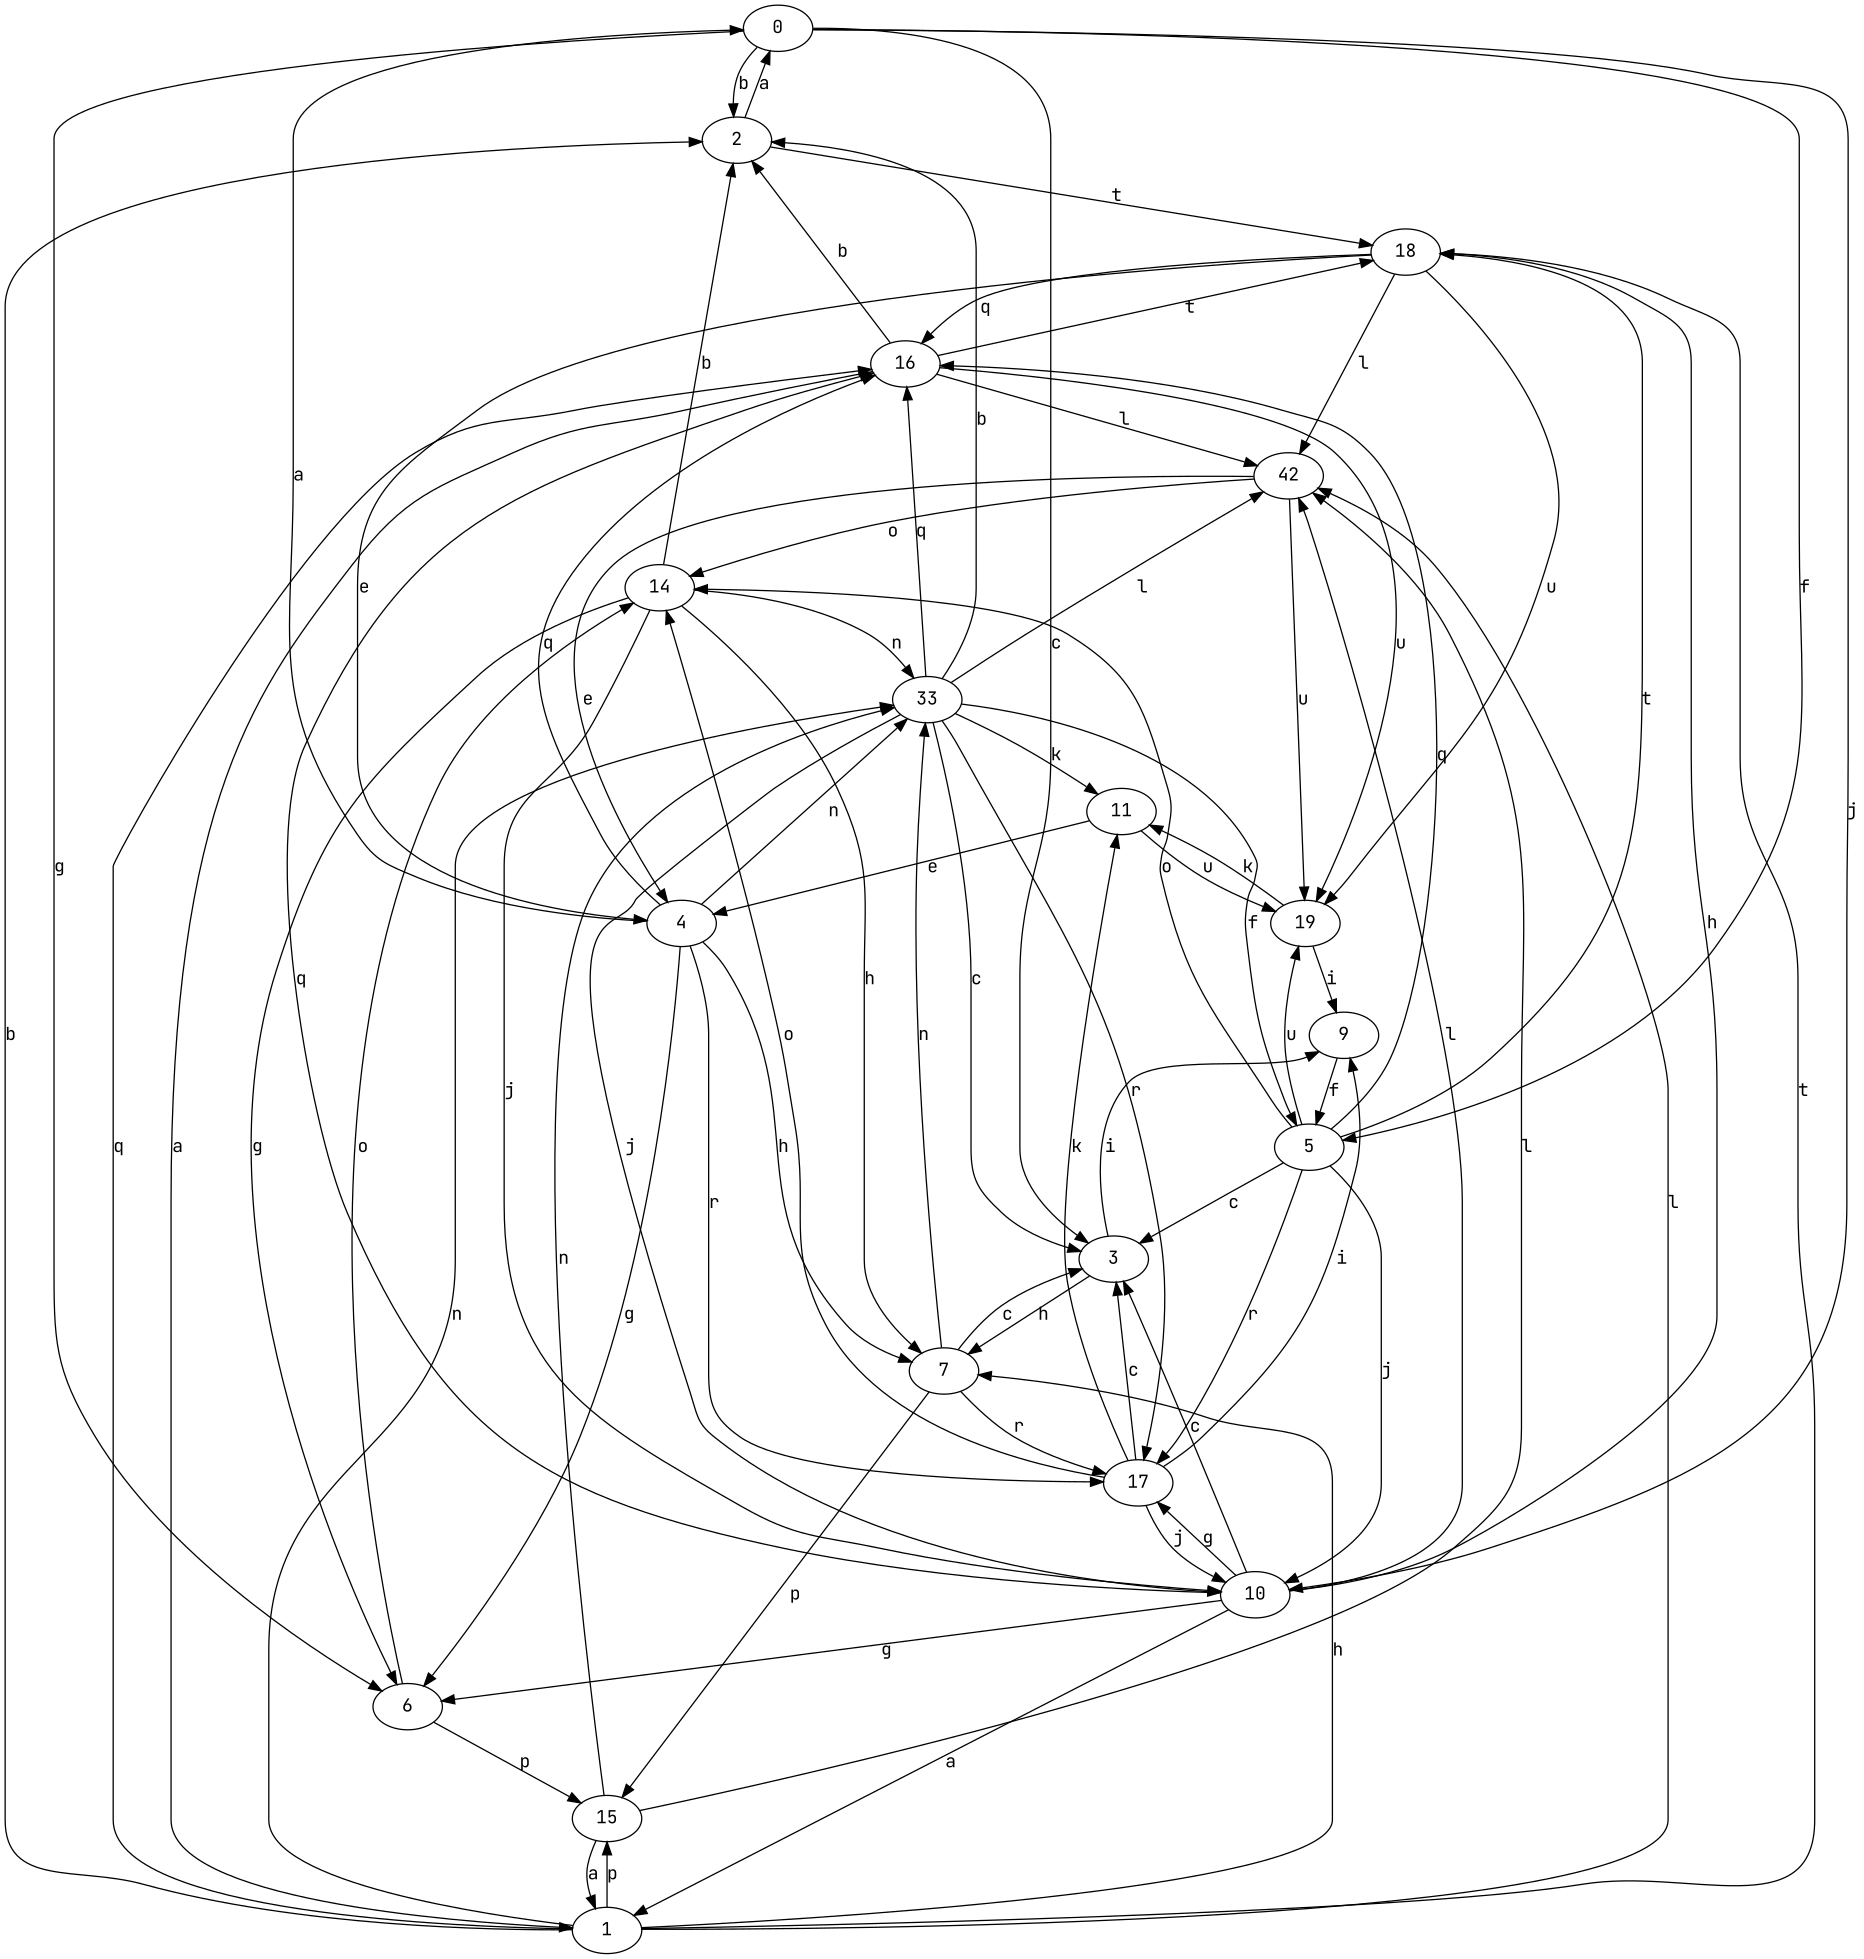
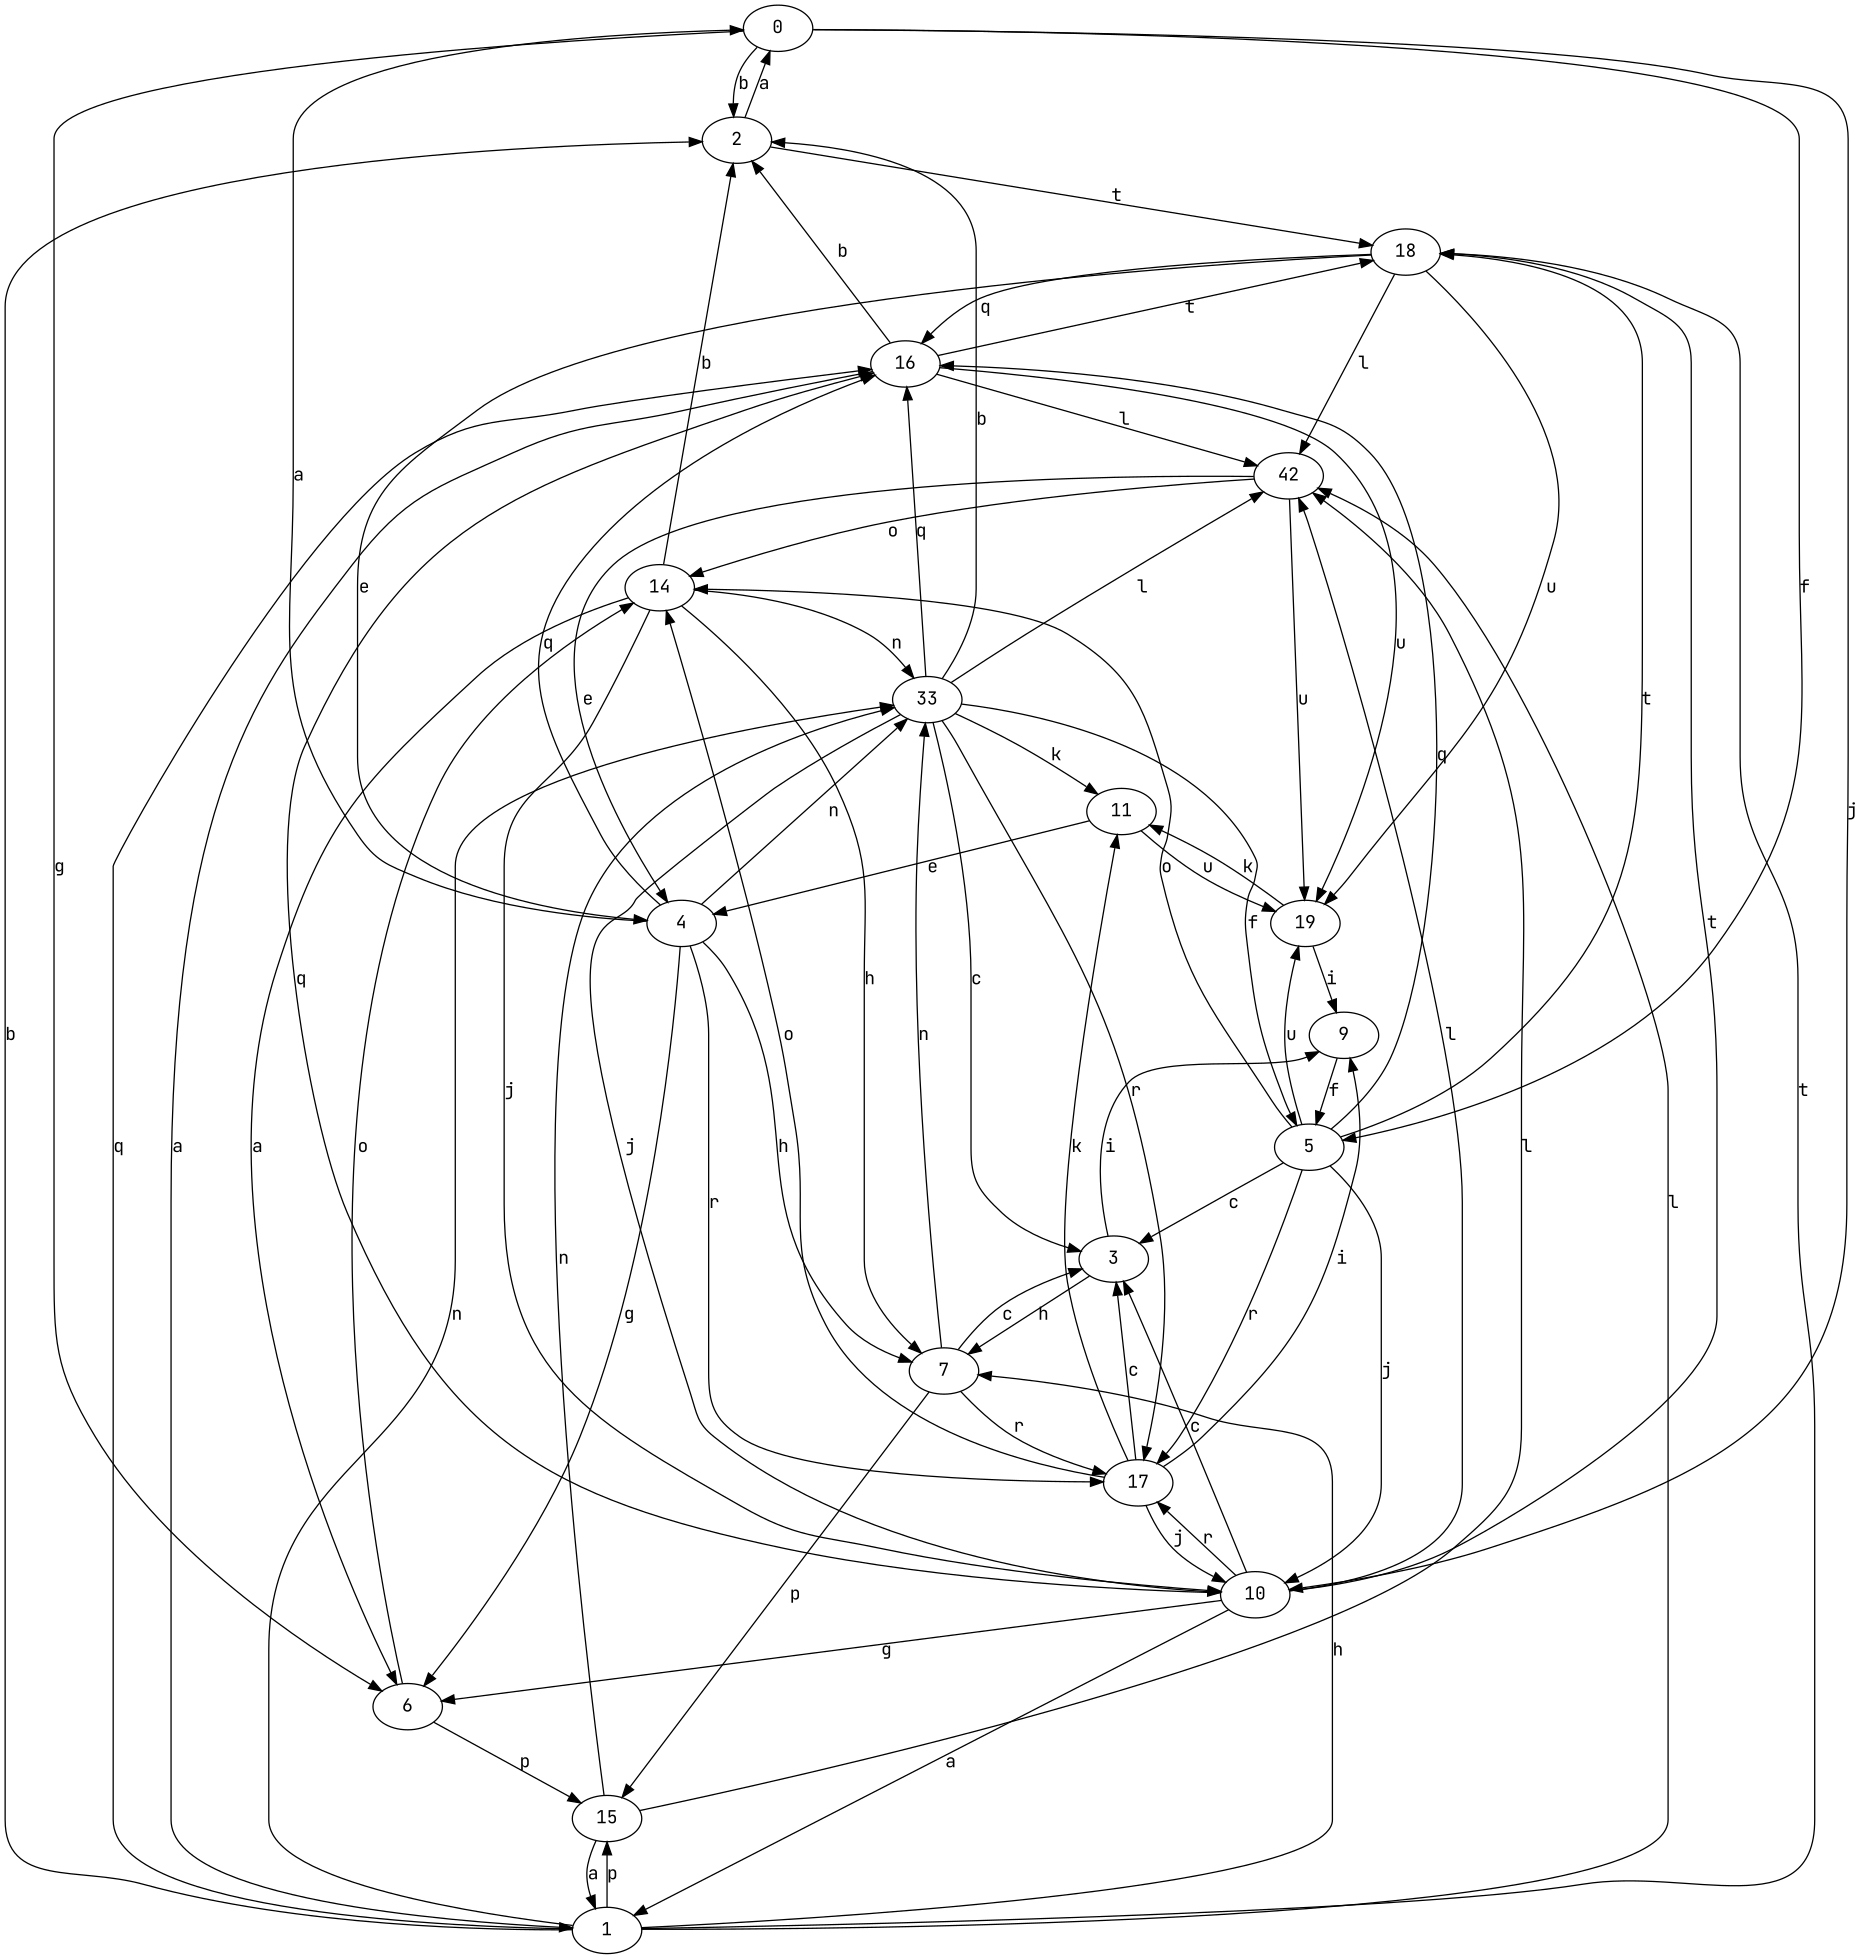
edge "0" -> "3": removed, label "c"
edge "10" -> "18": label "h" -> "t"
edge "14" -> "6": label "g" -> "a"
edge "10" -> "17": label "g" -> "r"
